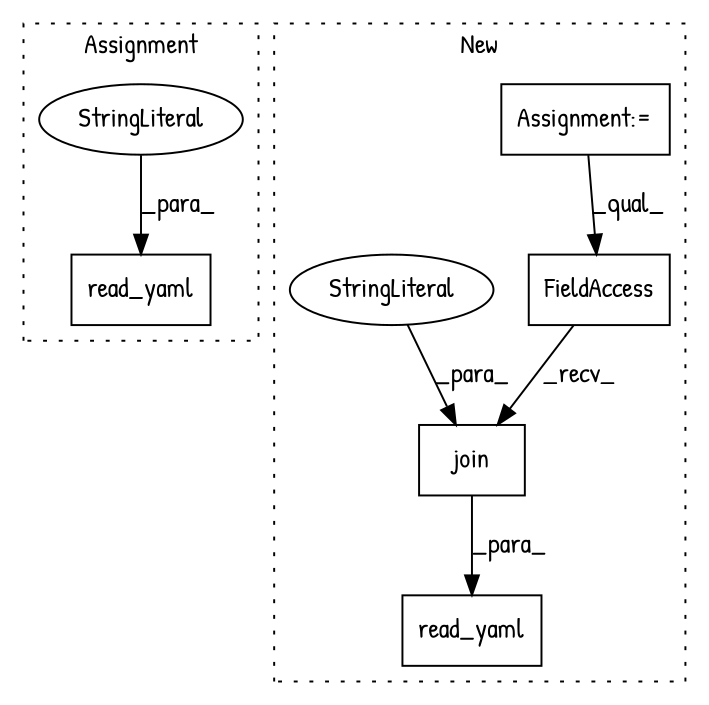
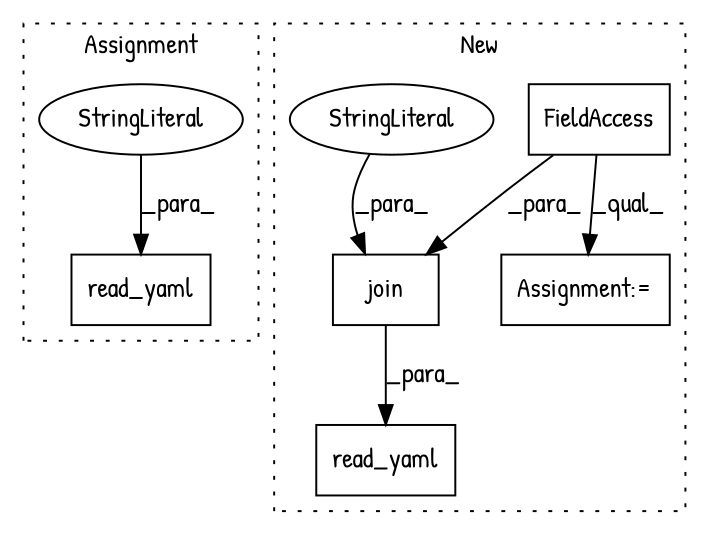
edge "Assignment:=" -> "FieldAccess": reversed
edge "FieldAccess" -> "join": label "_recv_" -> "_para_"
